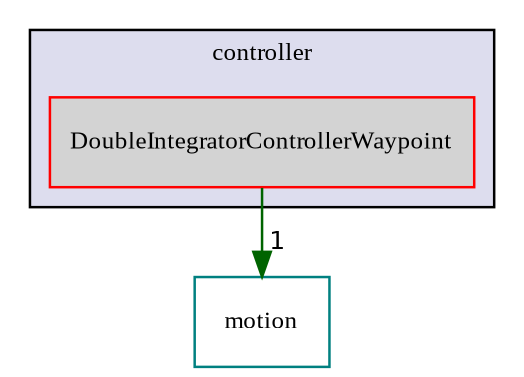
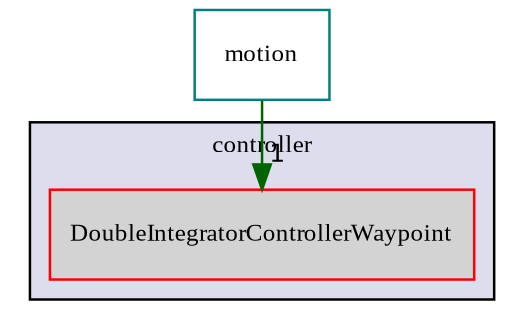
edge "DoubleIntegratorControllerWaypoint" -> "motion": reversed
